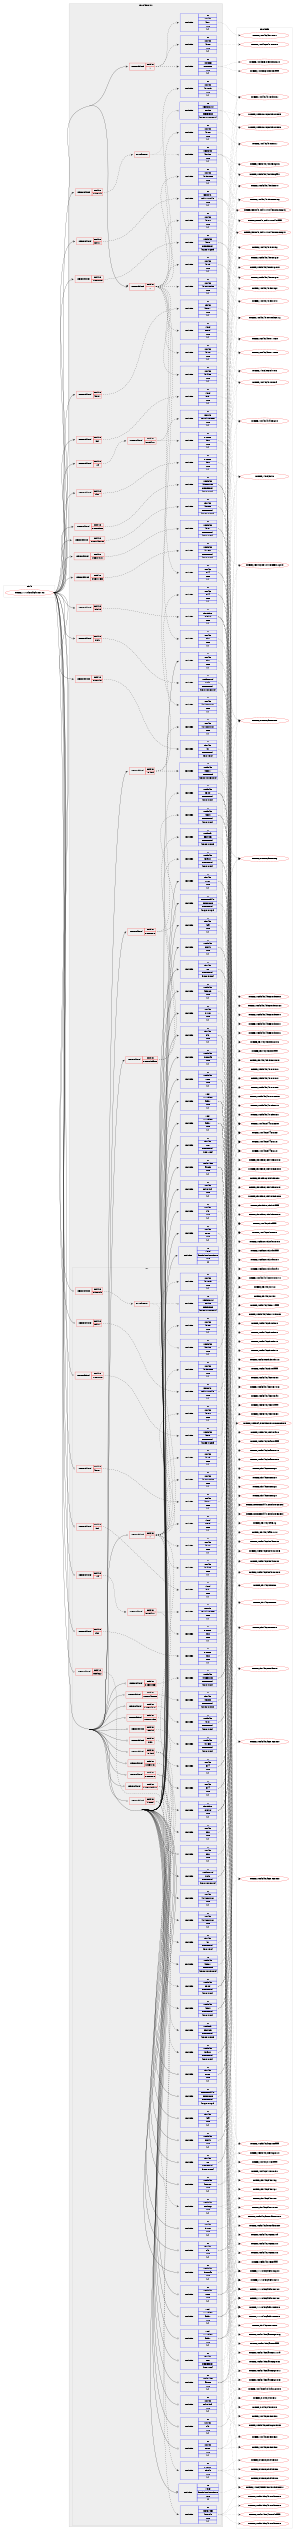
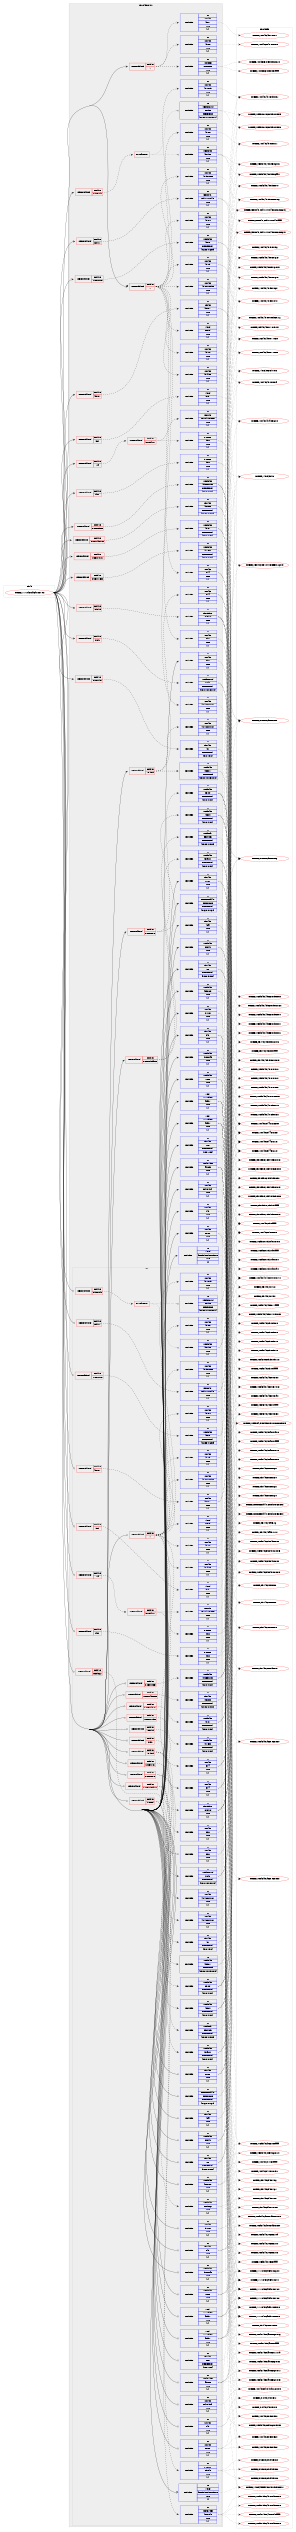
node "portage://net-libs/libproxy-0.5.4-r1": added
node "portage://media-libs/valgrind-9.0.0": label "portage://media-libs/valgrind-9.0.0" -> "portage://media-libs/harfbuzz-9.0.0"
